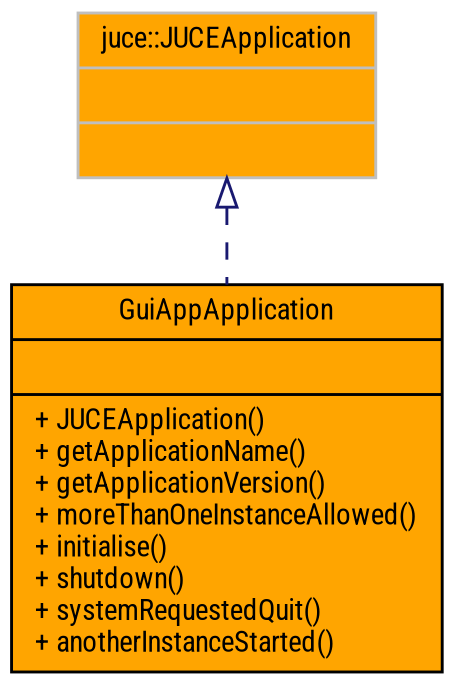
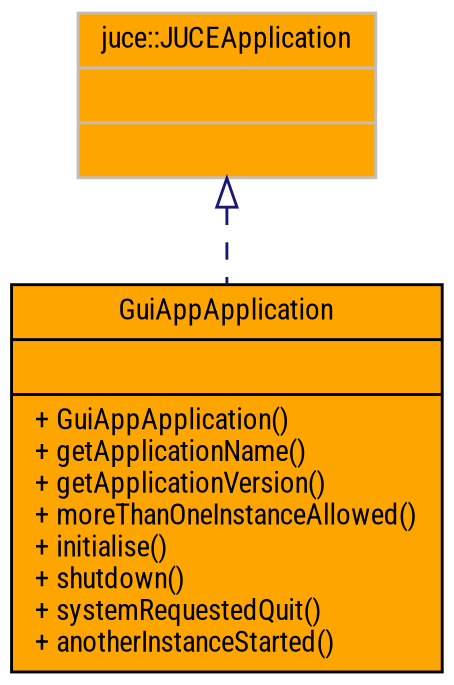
node "GuiAppApplication": text "+ JUCEApplication()" -> "+ GuiAppApplication()"
